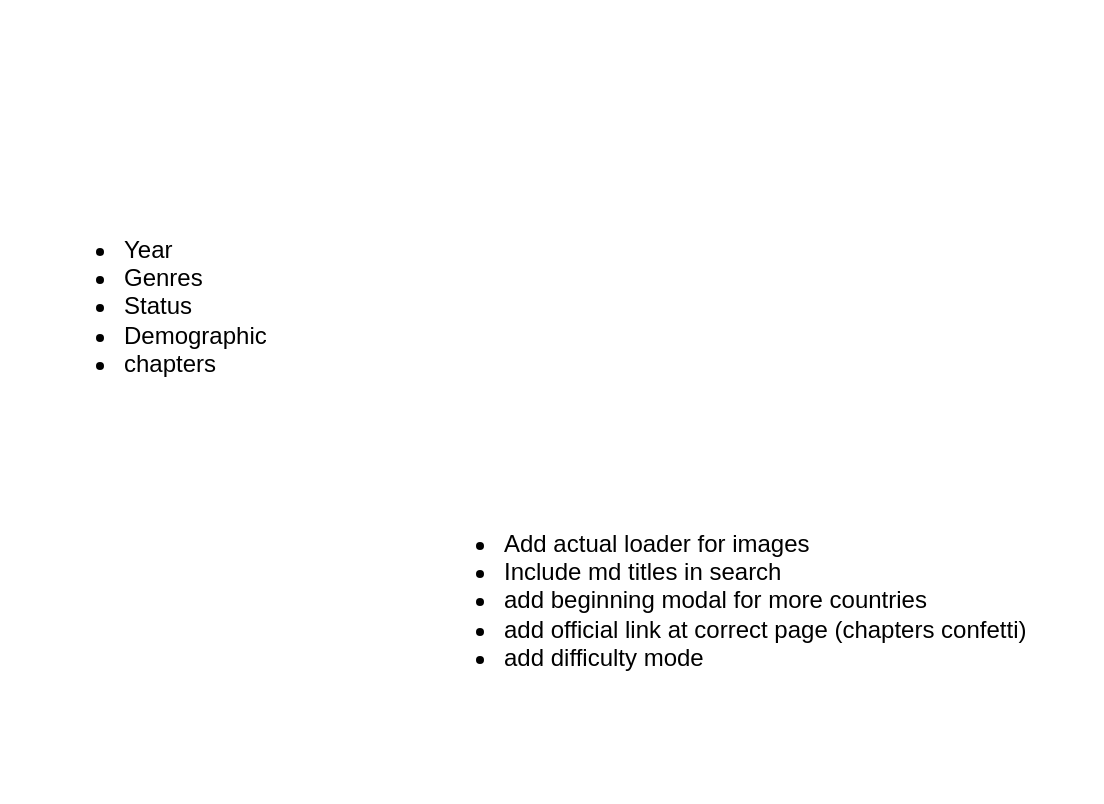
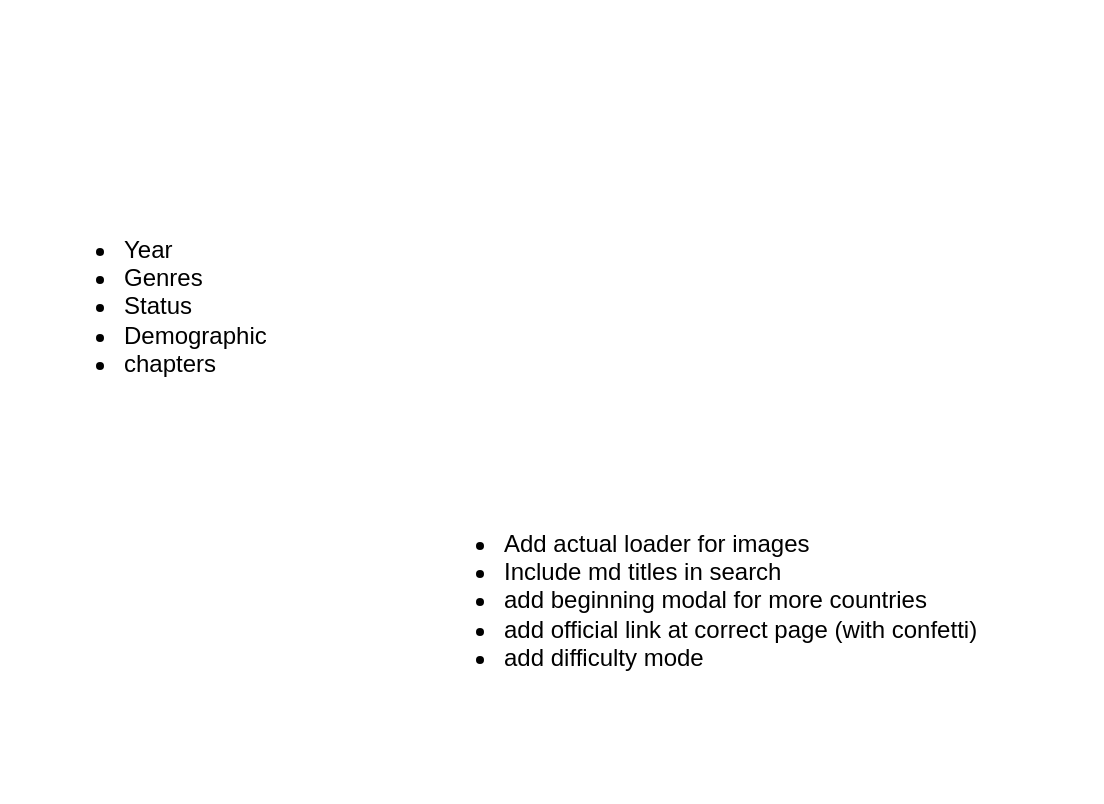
node "Add actual loader for images Include md titles in search add beginning modal for more countries add official link at correct page (chapters confetti) add difficulty mode": label "Add actual loader for images Include md titles in search add beginning modal for more countries add official link at correct page (chapters confetti) add difficulty mode" -> "Add actual loader for images Include md titles in search add beginning modal for more countries add official link at correct page (with confetti) add difficulty mode"
